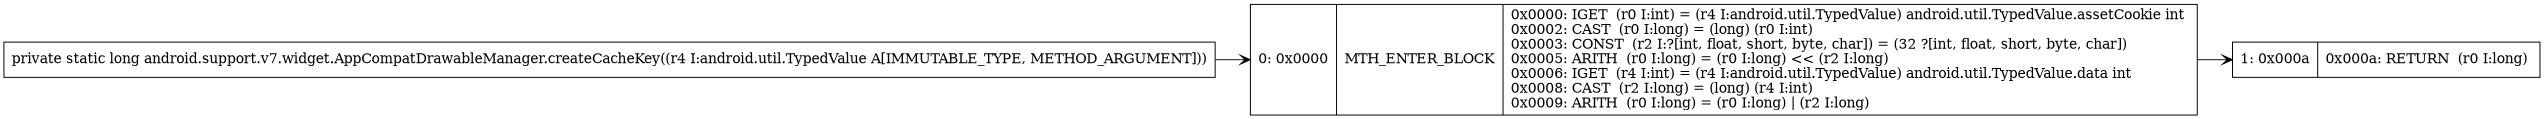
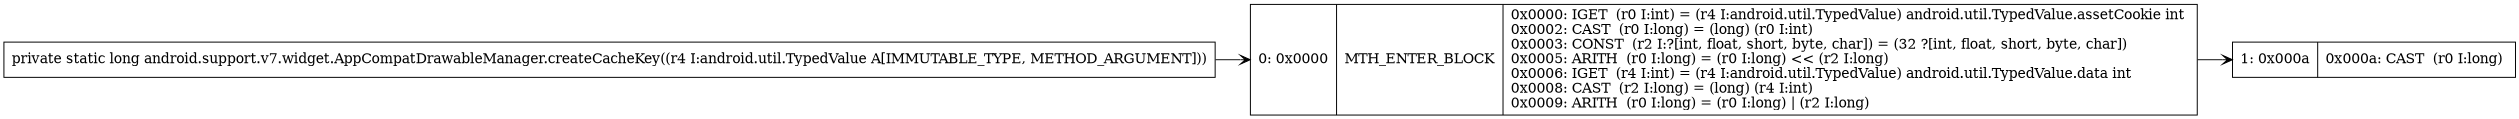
node "1: 0x000a": text "0x000a: RETURN  (r0 I:long)" -> "0x000a: CAST  (r0 I:long)"
